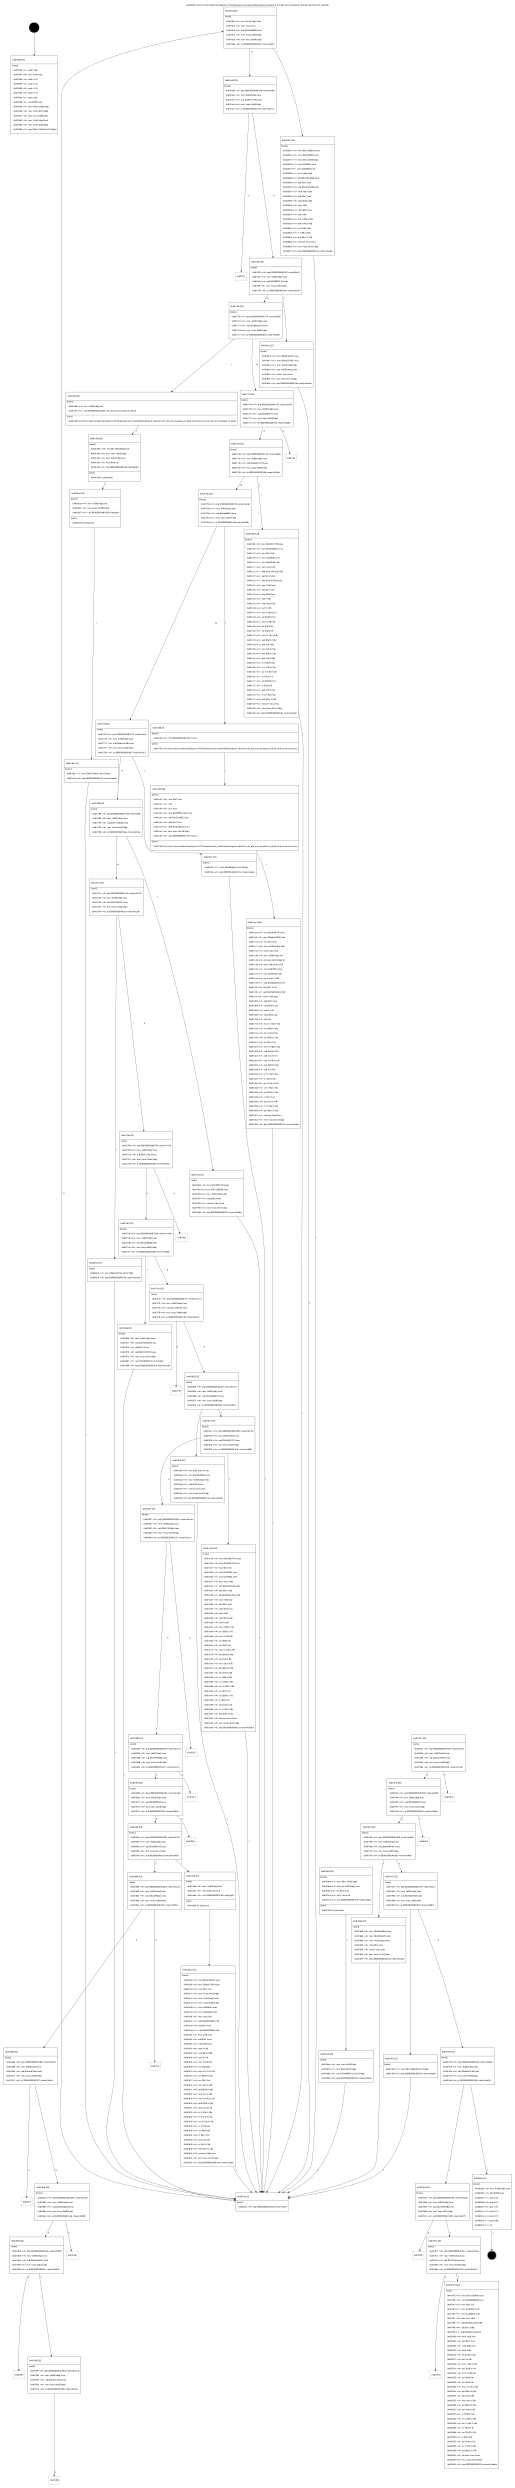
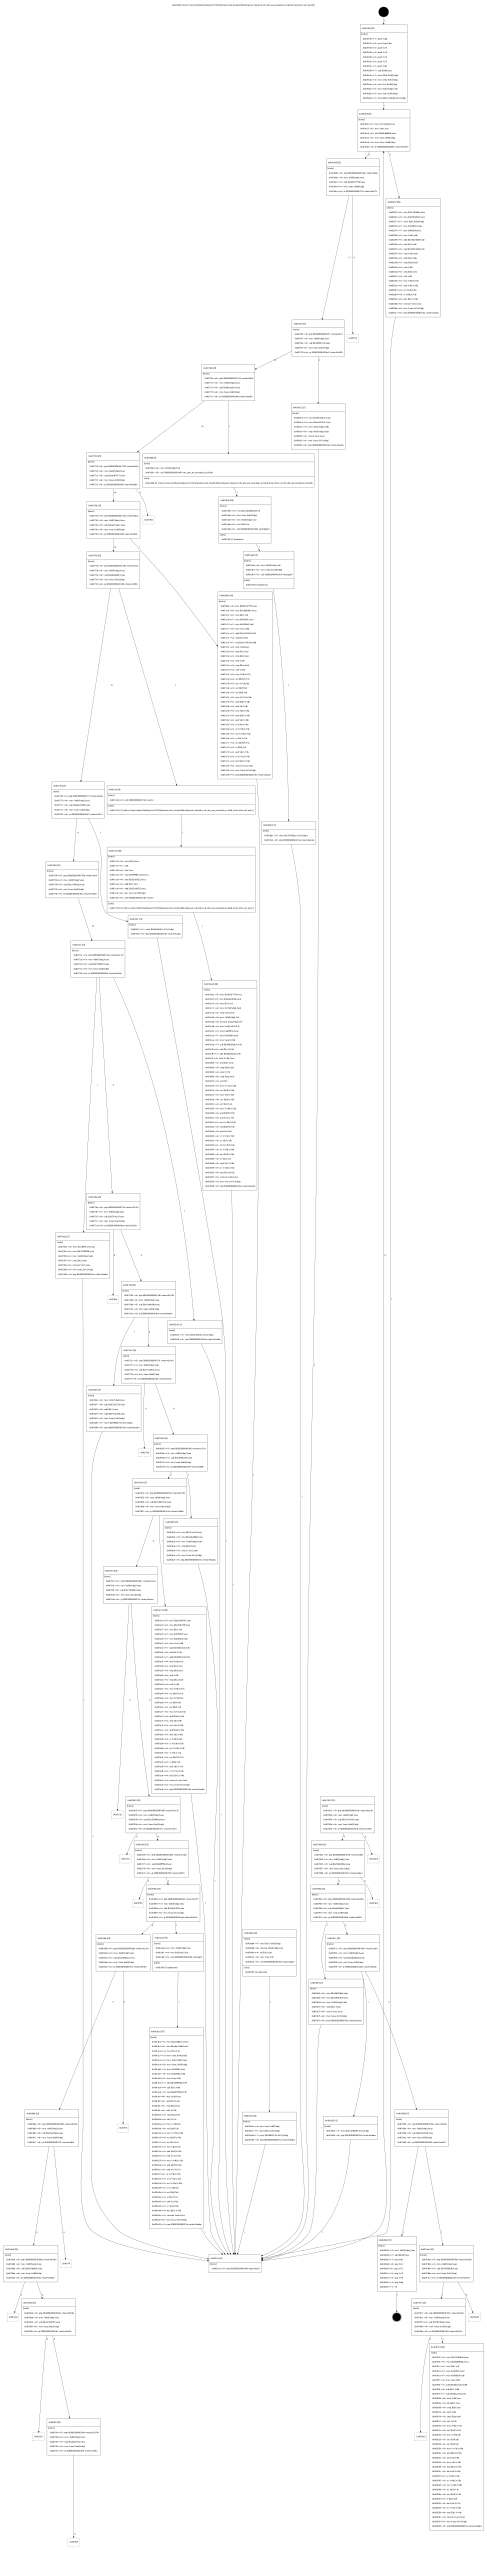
edge "0x401690 [47]" -> "0x4016bf [26]": added, label "1"
edge "0x401788 [25]" -> "0x4019ea [27]": now "0x4017a1 [25]" -> "0x4019ea [27]"
